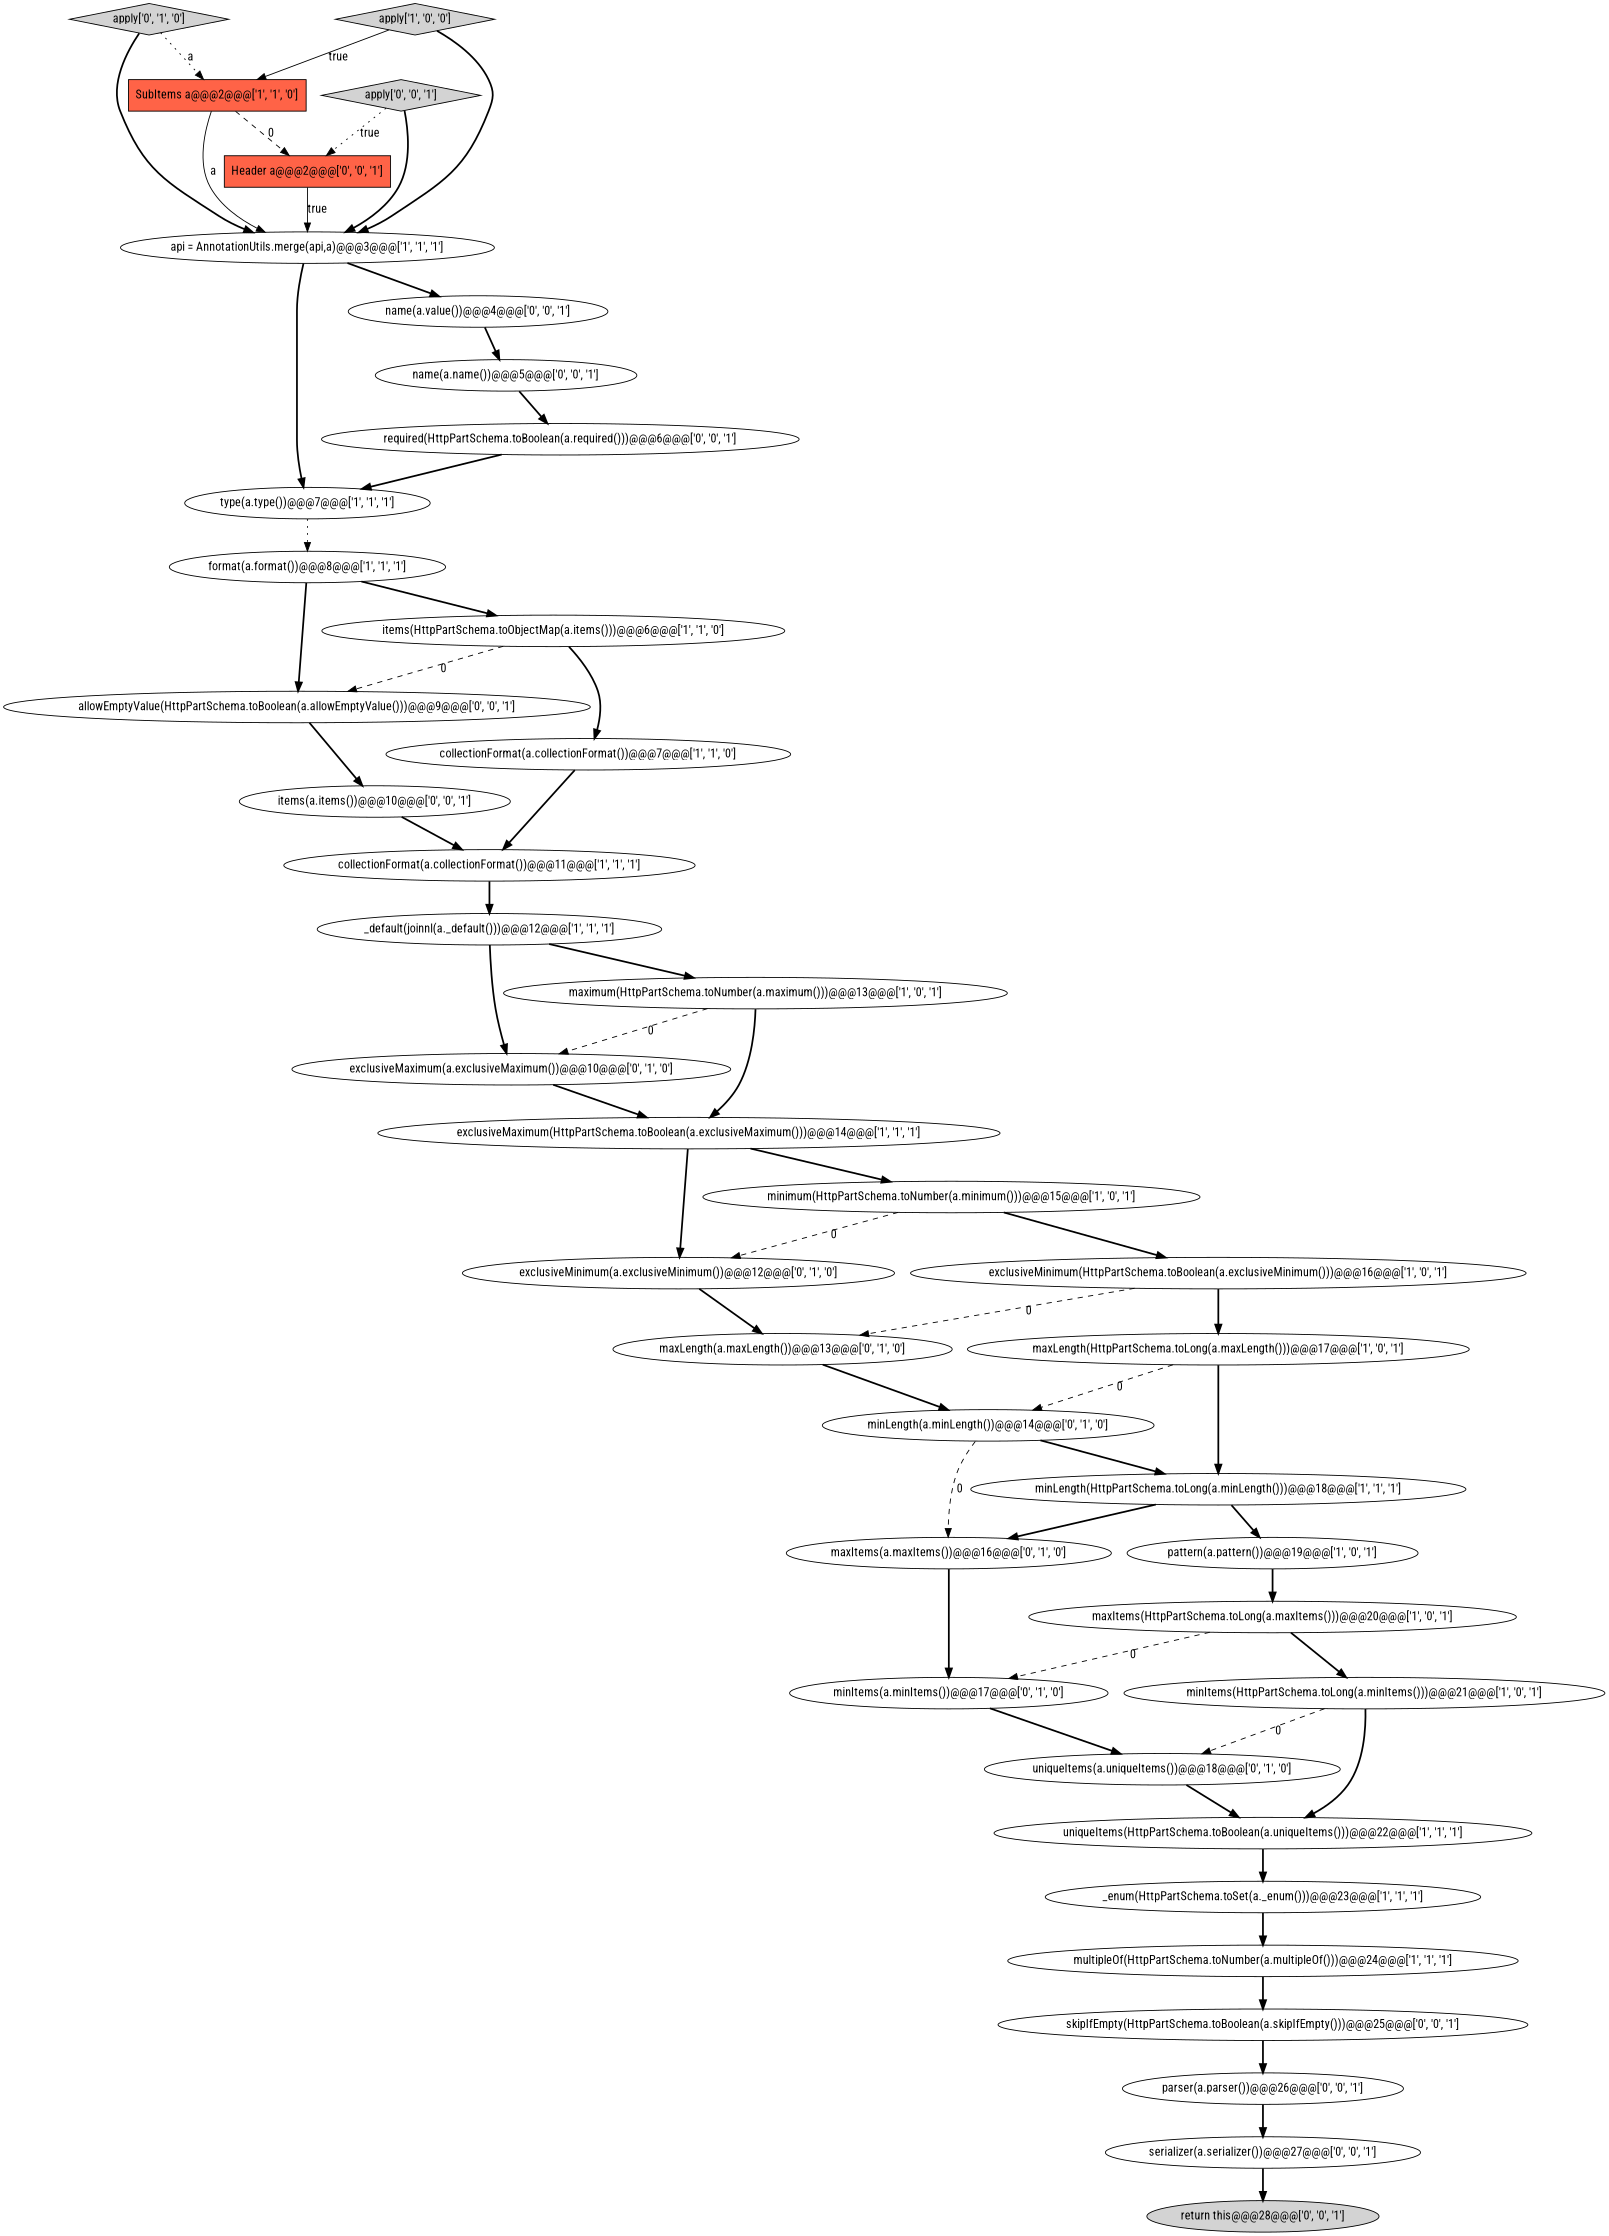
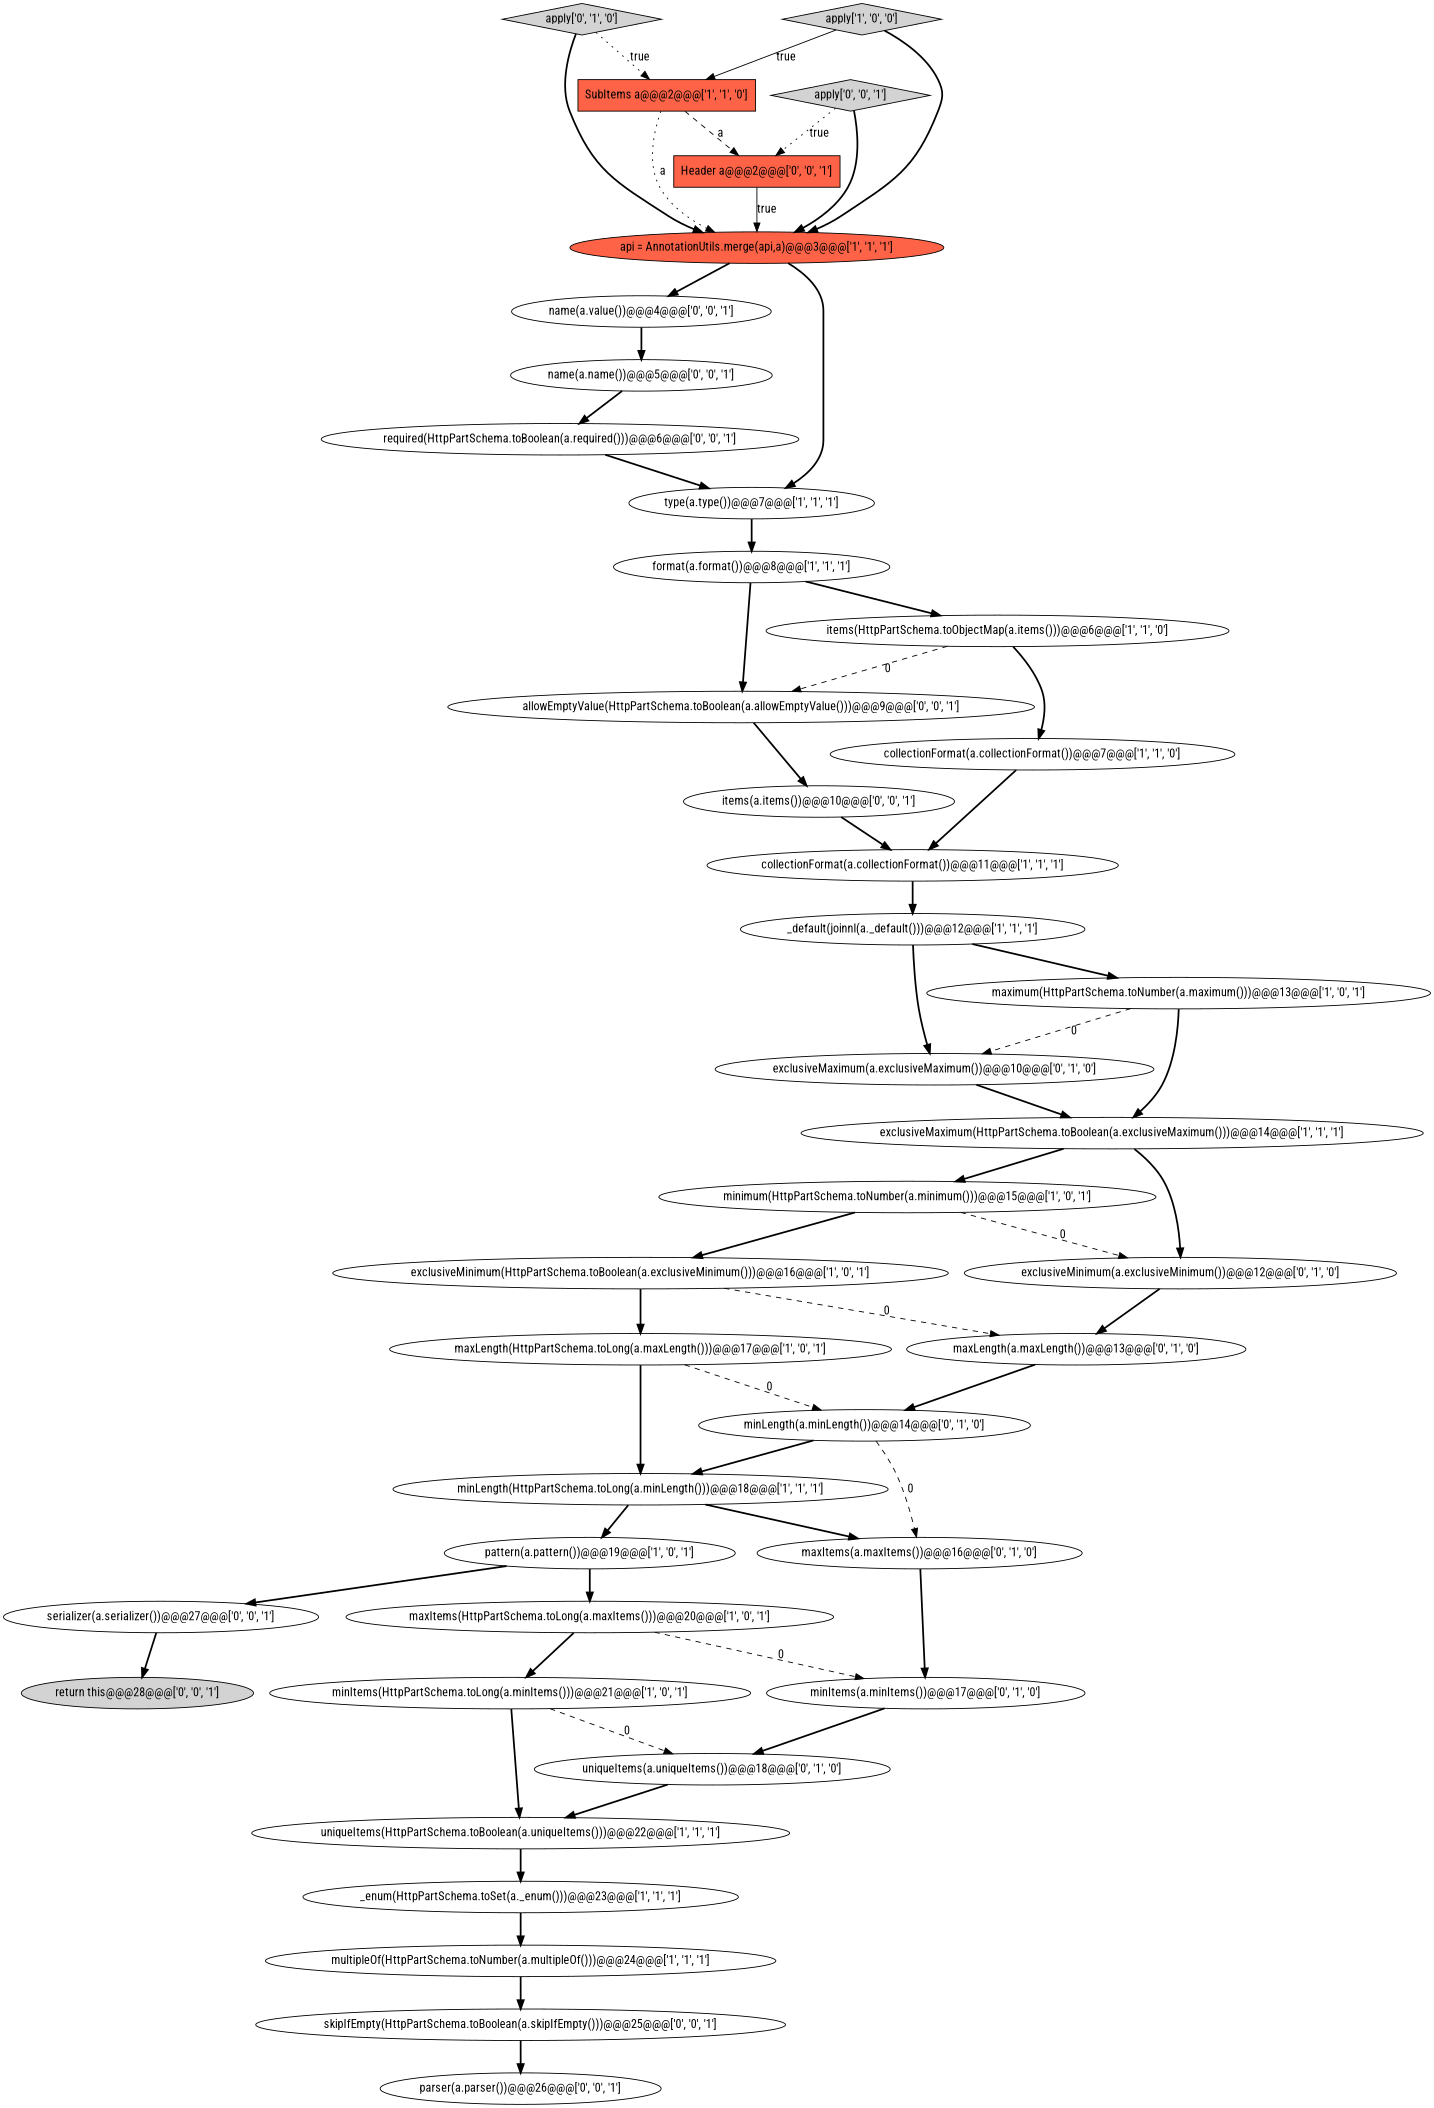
edge "apply['0', '1', '0']" -> "SubItems a@@@2@@@['1', '1', '0']": label "a" -> "true"
edge "SubItems a@@@2@@@['1', '1', '0']" -> "Header a@@@2@@@['0', '0', '1']": label "0" -> "a"
edge "SubItems a@@@2@@@['1', '1', '0']" -> "api = AnnotationUtils.merge(api,a)@@@3@@@['1', '1', '1']": style solid -> dotted
node "api = AnnotationUtils.merge(api,a)@@@3@@@['1', '1', '1']": fillcolor white -> tomato
edge "type(a.type())@@@7@@@['1', '1', '1']" -> "format(a.format())@@@8@@@['1', '1', '1']": style dotted -> bold
edge "parser(a.parser())@@@26@@@['0', '0', '1']" -> "serializer(a.serializer())@@@27@@@['0', '0', '1']": now "pattern(a.pattern())@@@19@@@['1', '0', '1']" -> "serializer(a.serializer())@@@27@@@['0', '0', '1']"
